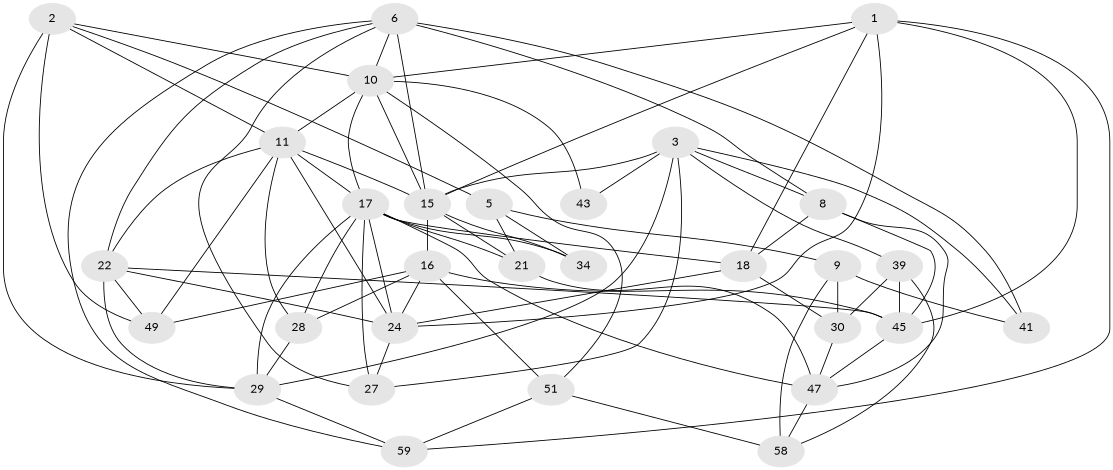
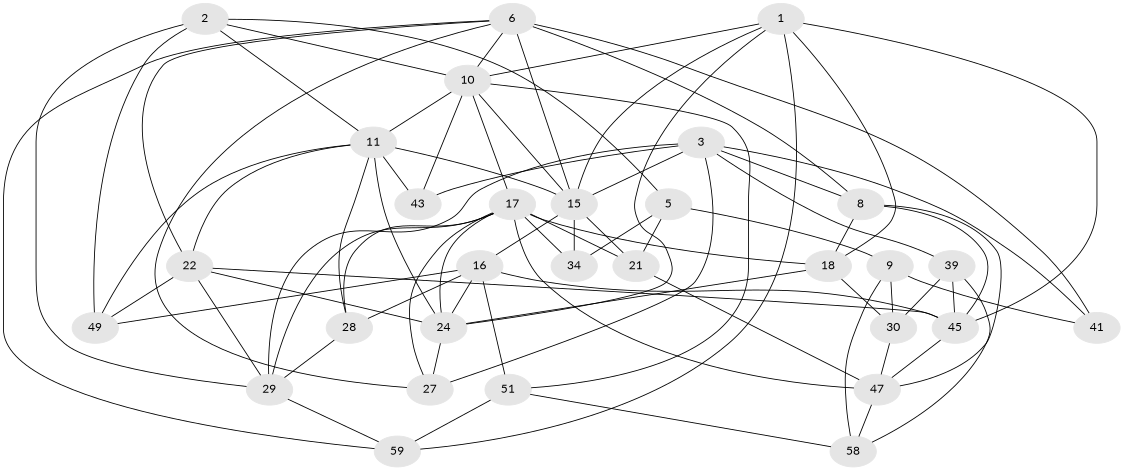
edge "11" -- "17": now "11" -- "43"
